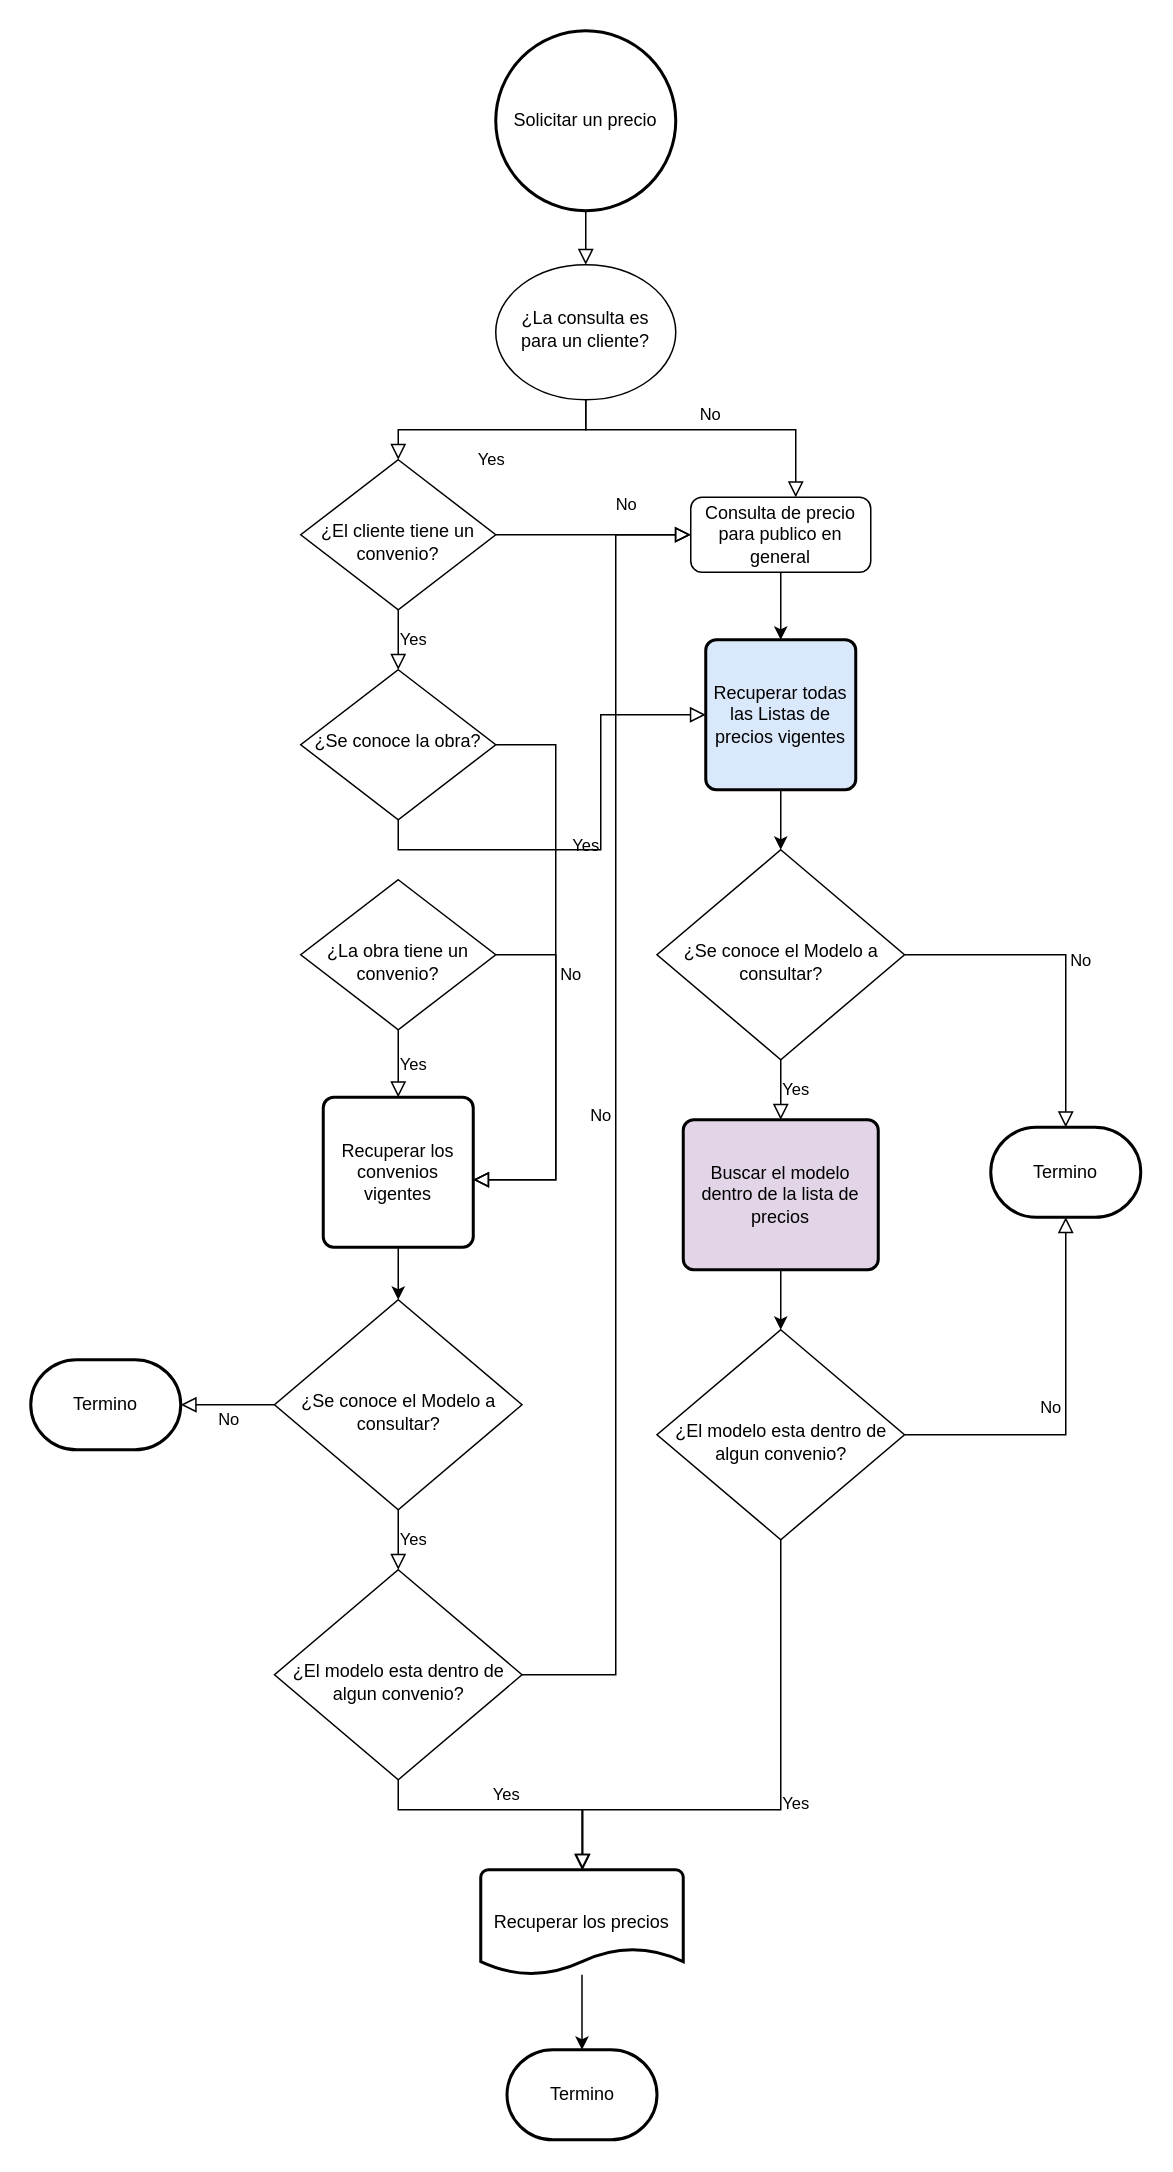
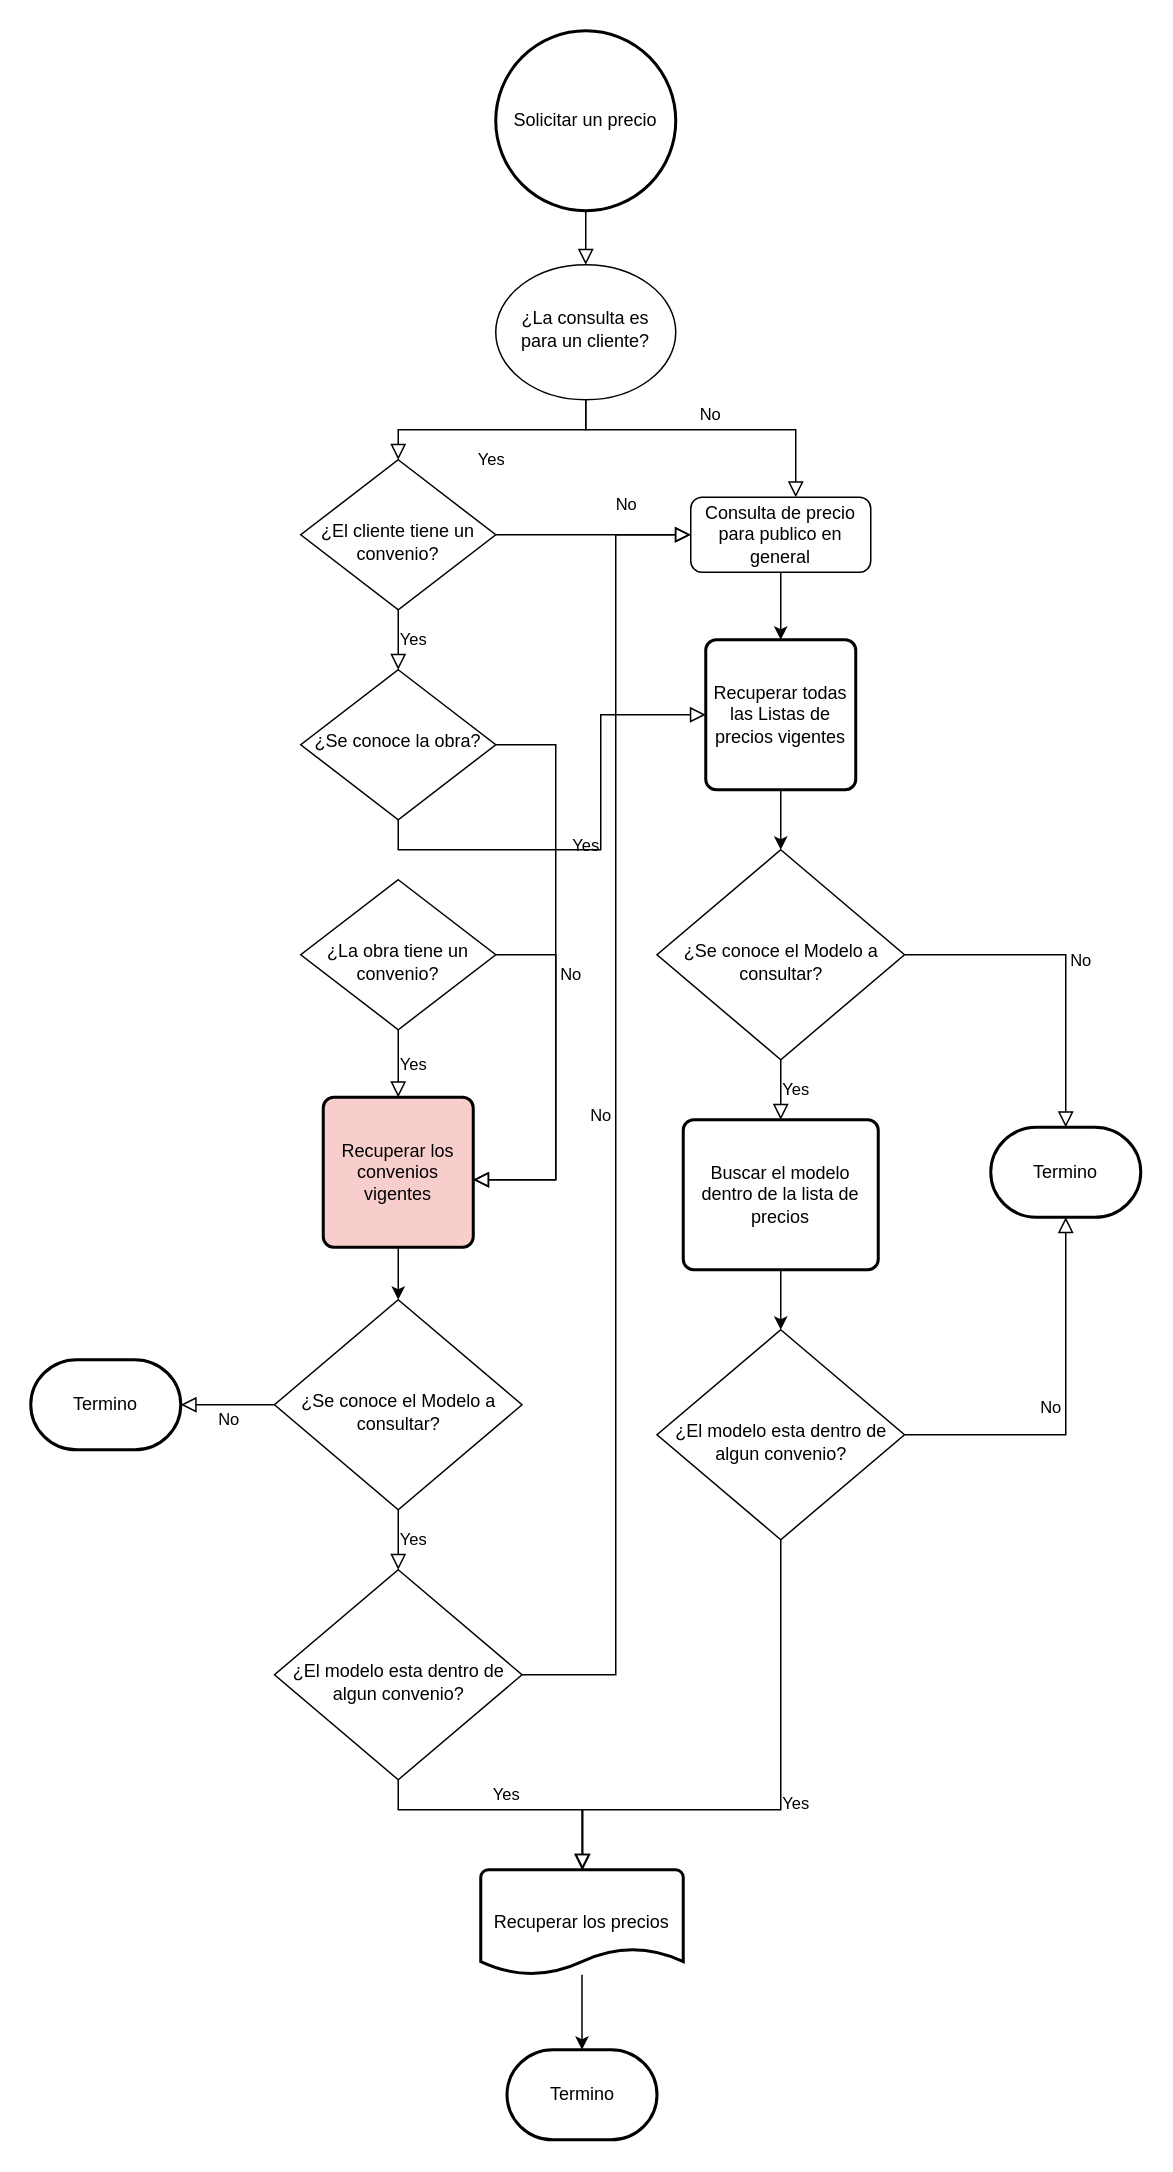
node "Recuperar todas las Listas de precios vigentes": fillcolor #dae8fc -> #ffffff
node "Recuperar los convenios vigentes": fillcolor #ffffff -> #f8cecc
node "Buscar el modelo dentro de la lista de precios": fillcolor #e1d5e7 -> #ffffff
